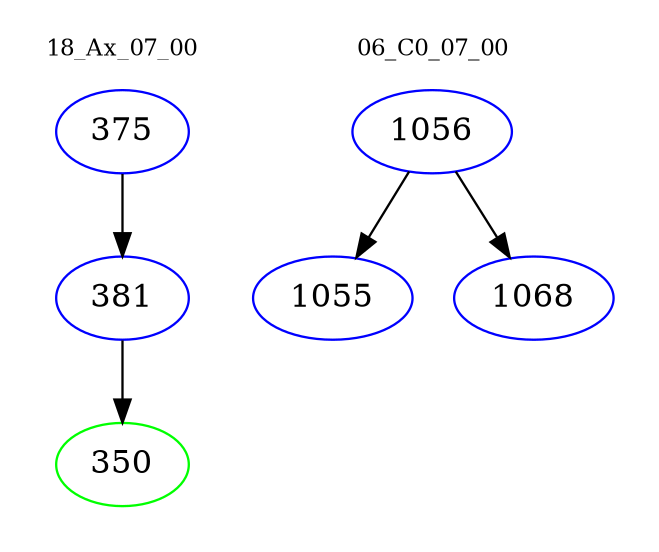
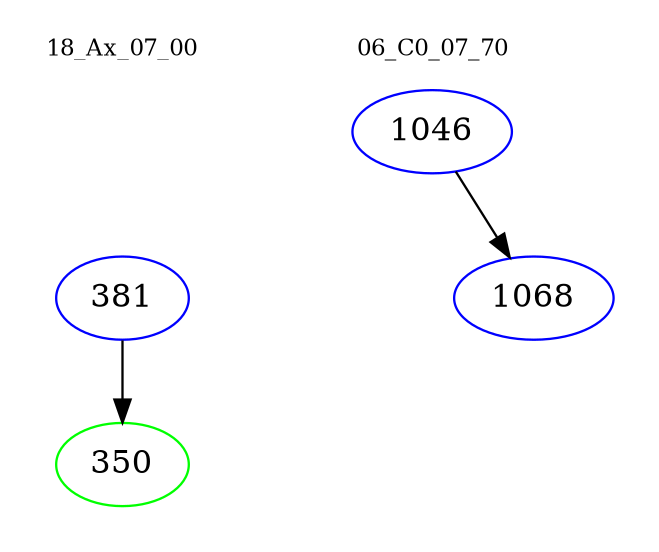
cluster "06_C0_07_00": label "06_C0_07_00" -> "06_C0_07_70"
node "375": removed
node "1056": label "1056" -> "1046"
node "1055": removed
